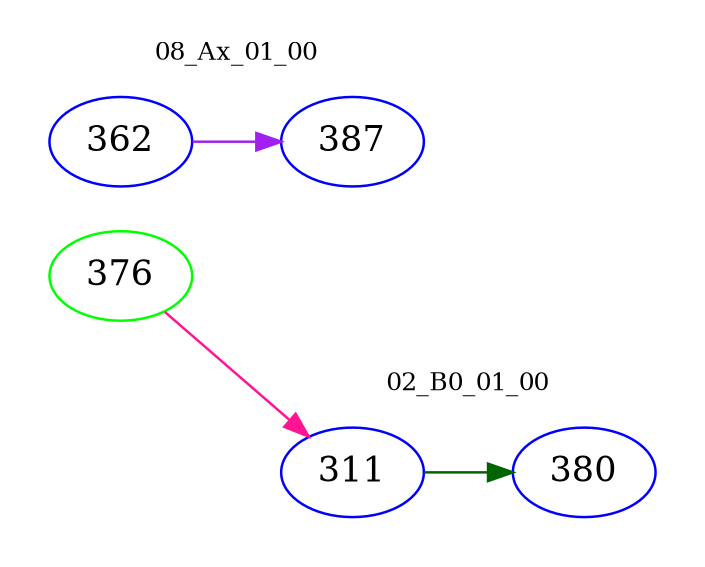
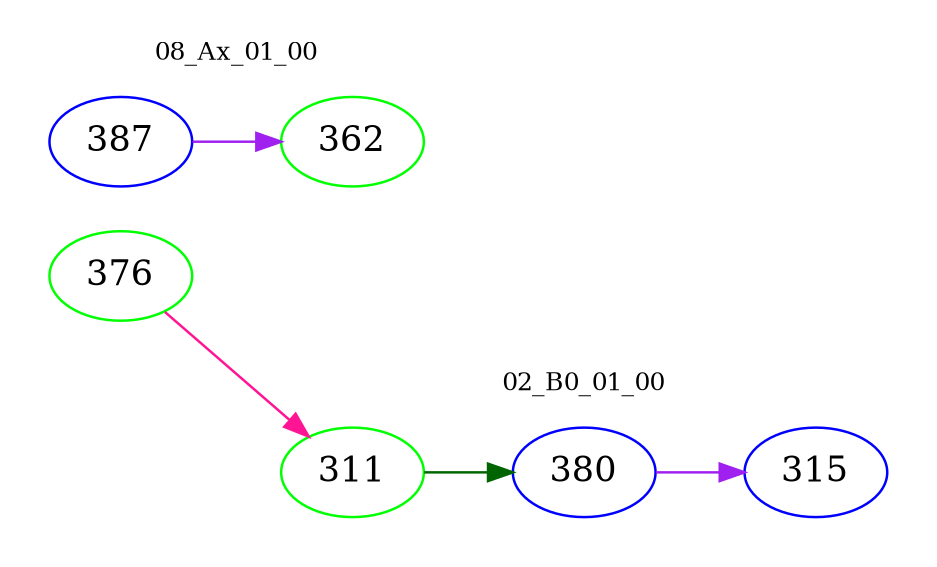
node "362": color blue -> green
edge "362" -> "387": reversed
node "311": color blue -> green
node "315": added
